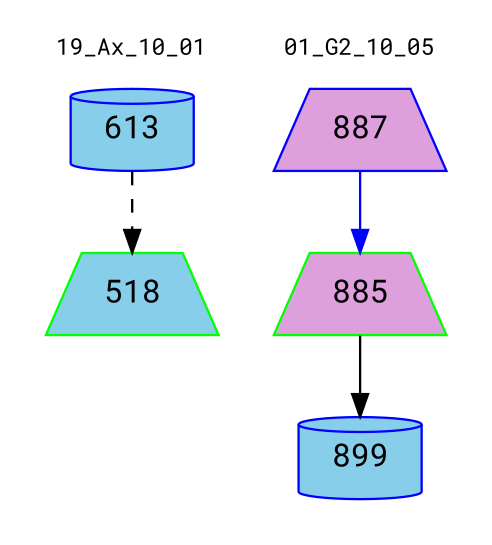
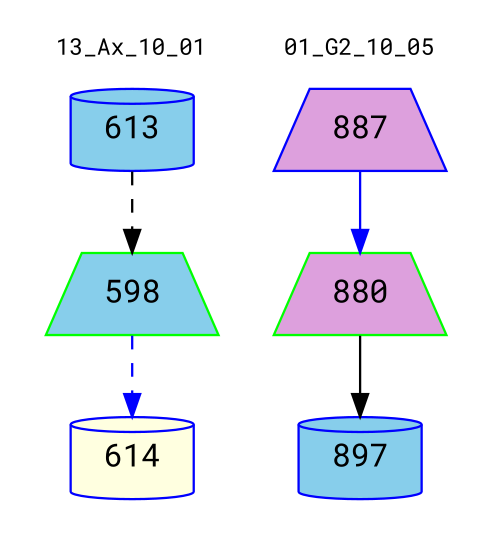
cluster "19_Ax_10_01": label "19_Ax_10_01" -> "13_Ax_10_01"
node "518": label "518" -> "598"
node "885": label "885" -> "880"
node "614": added
node "899": label "899" -> "897"
